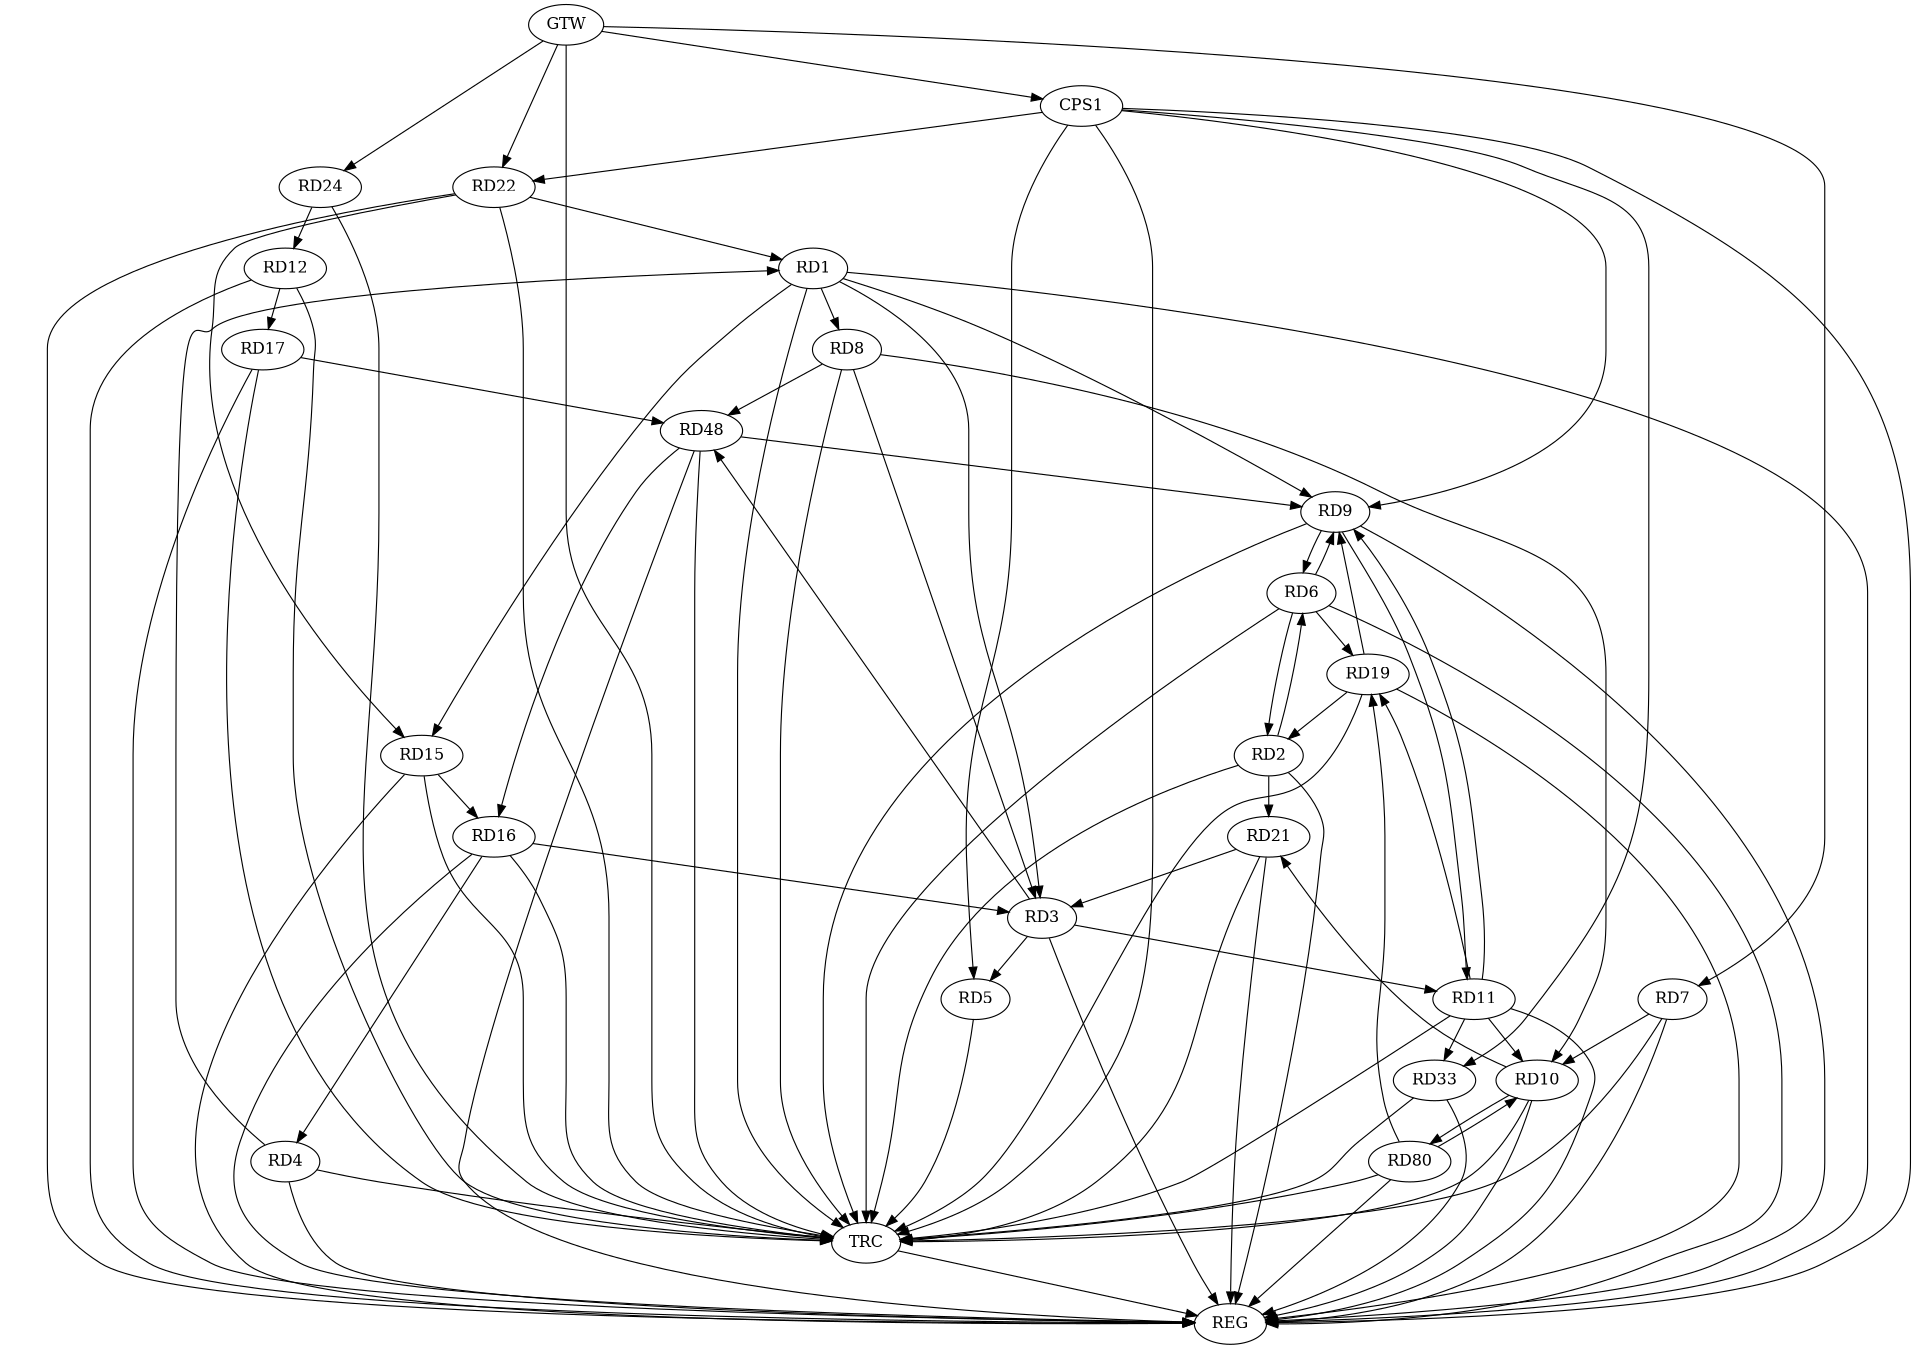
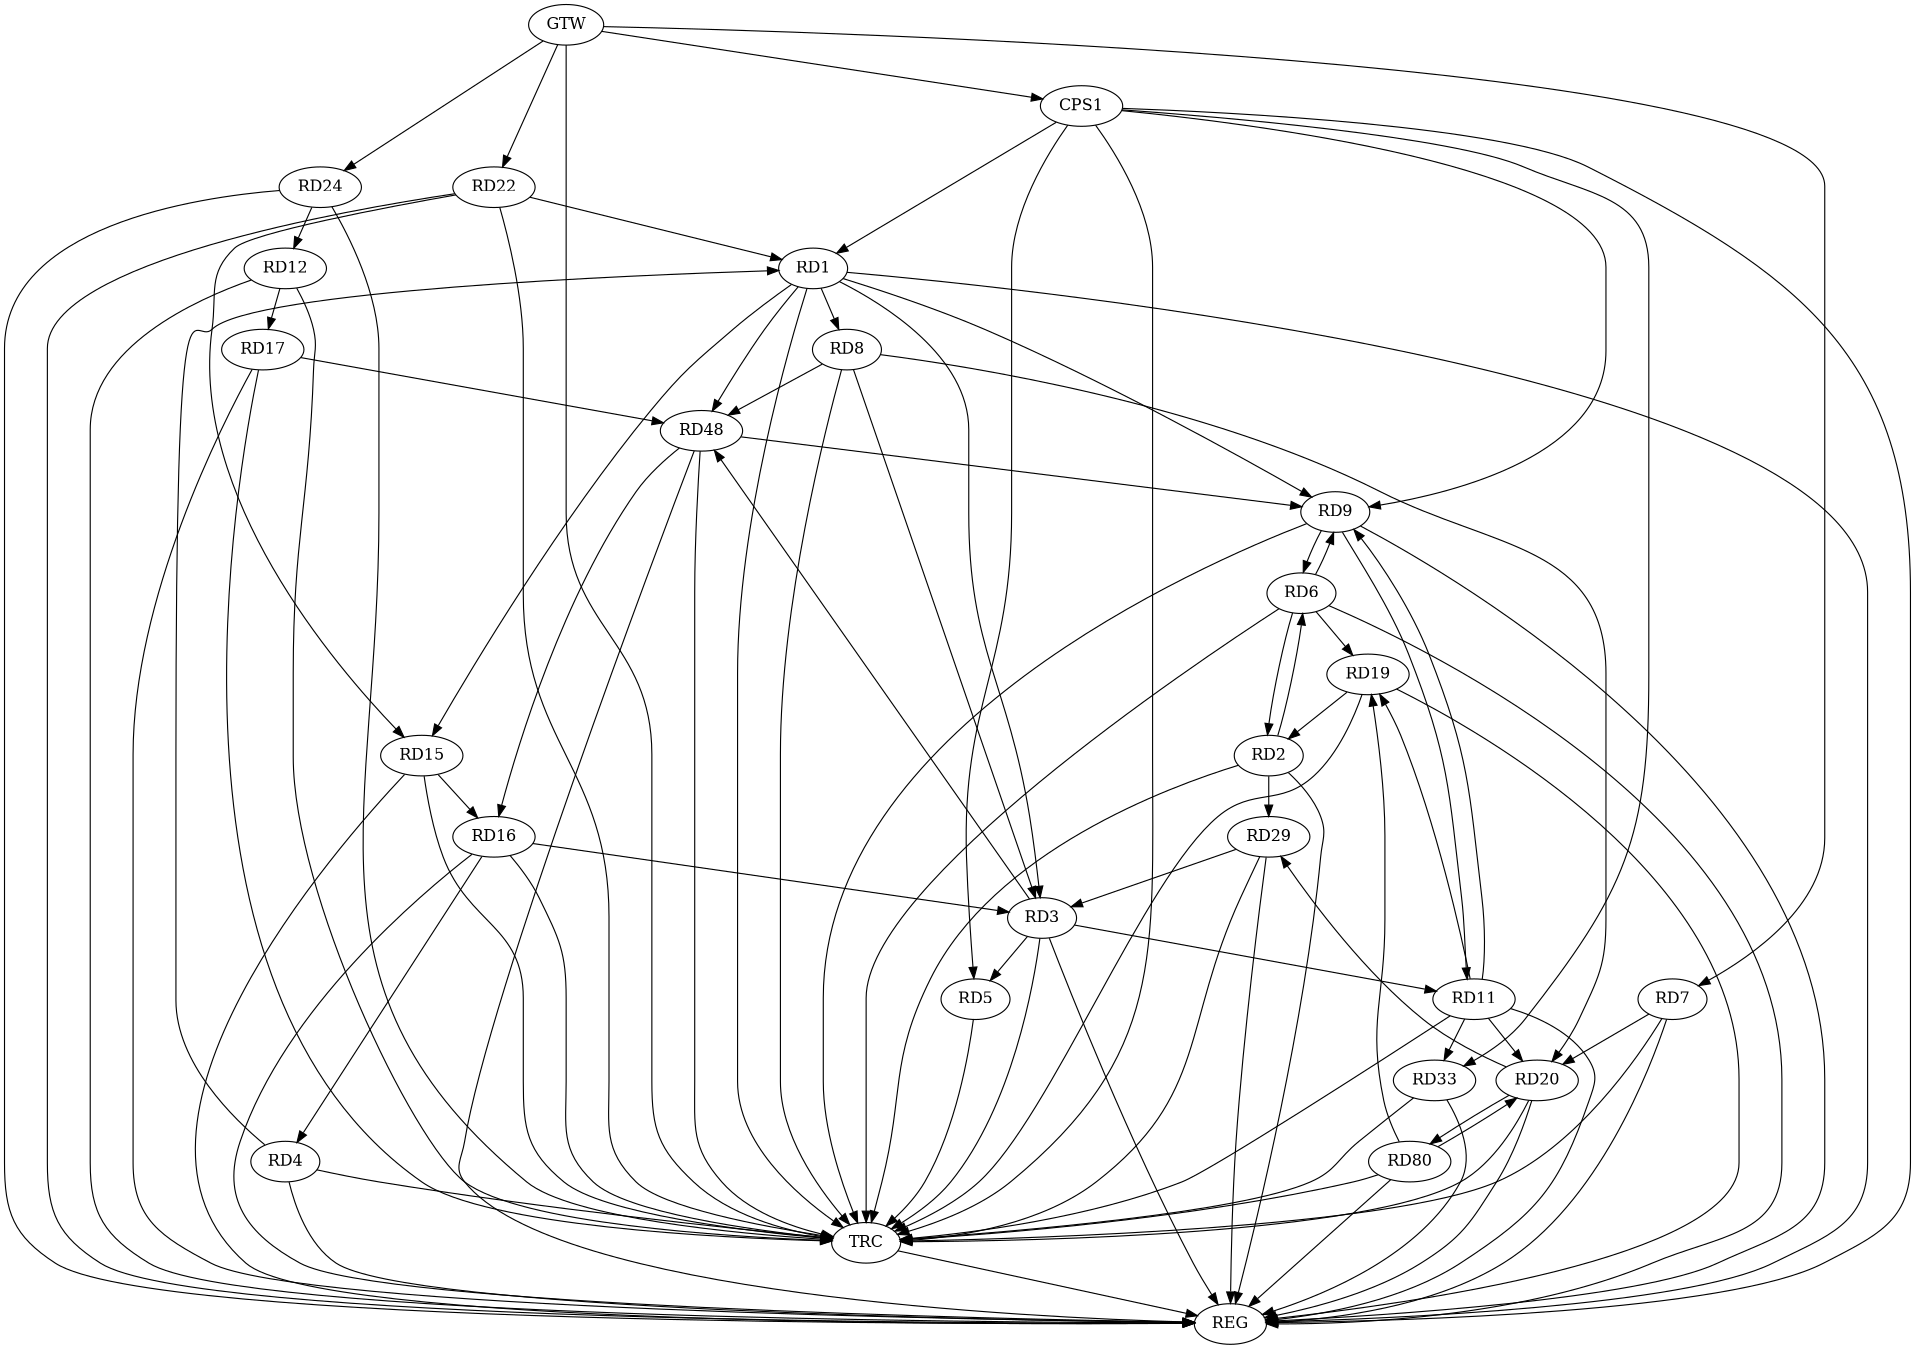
edge "CPS1" -> "RD22": now "CPS1" -> "RD1"
edge "RD1" -> "RD48": added
edge "RD19" -> "RD9": removed
node "RD21": label "RD21" -> "RD29"
node "RD10": label "RD10" -> "RD20"
edge "RD3" -> "TRC": added
edge "RD24" -> "REG": added
